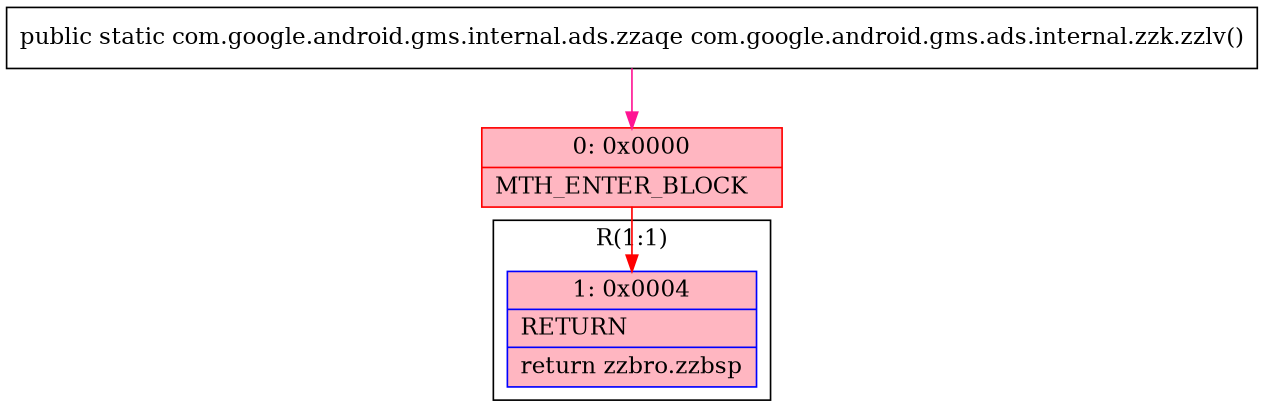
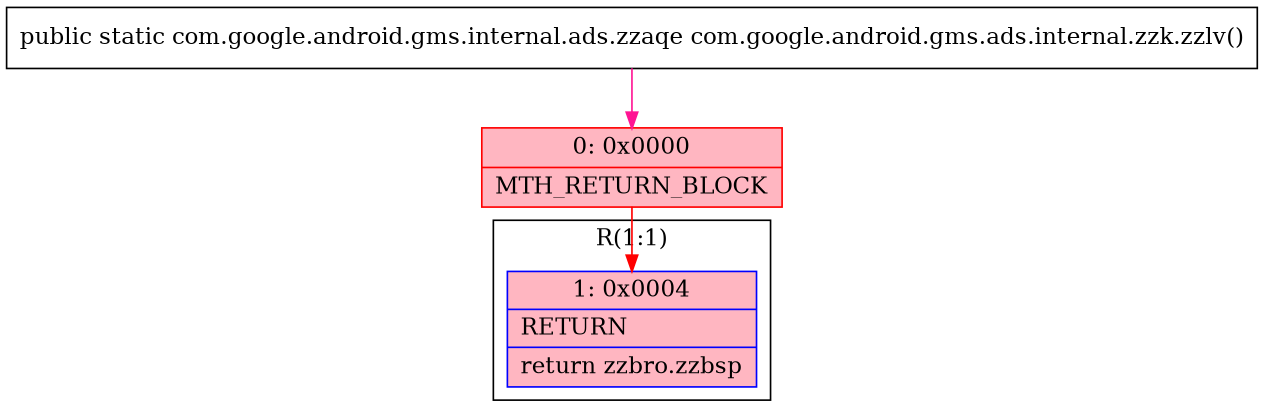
node "0: 0x0000": text "MTH_ENTER_BLOCK" -> "MTH_RETURN_BLOCK"
